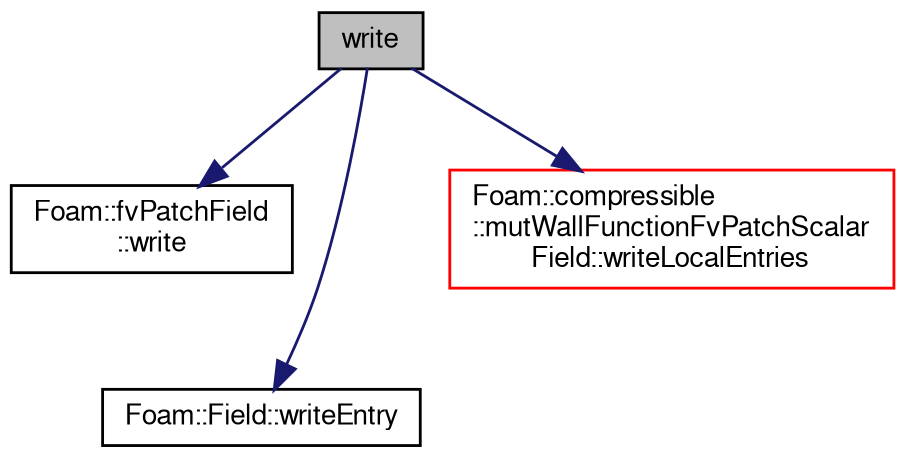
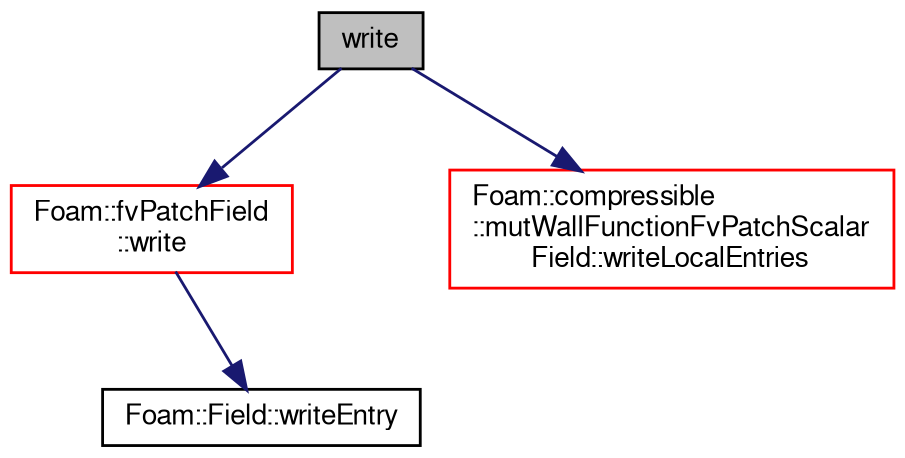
edge "write" -> "Foam::Field::writeEntry": now "Foam::fvPatchField ::write" -> "Foam::Field::writeEntry"
node "Foam::fvPatchField ::write": color black -> red
